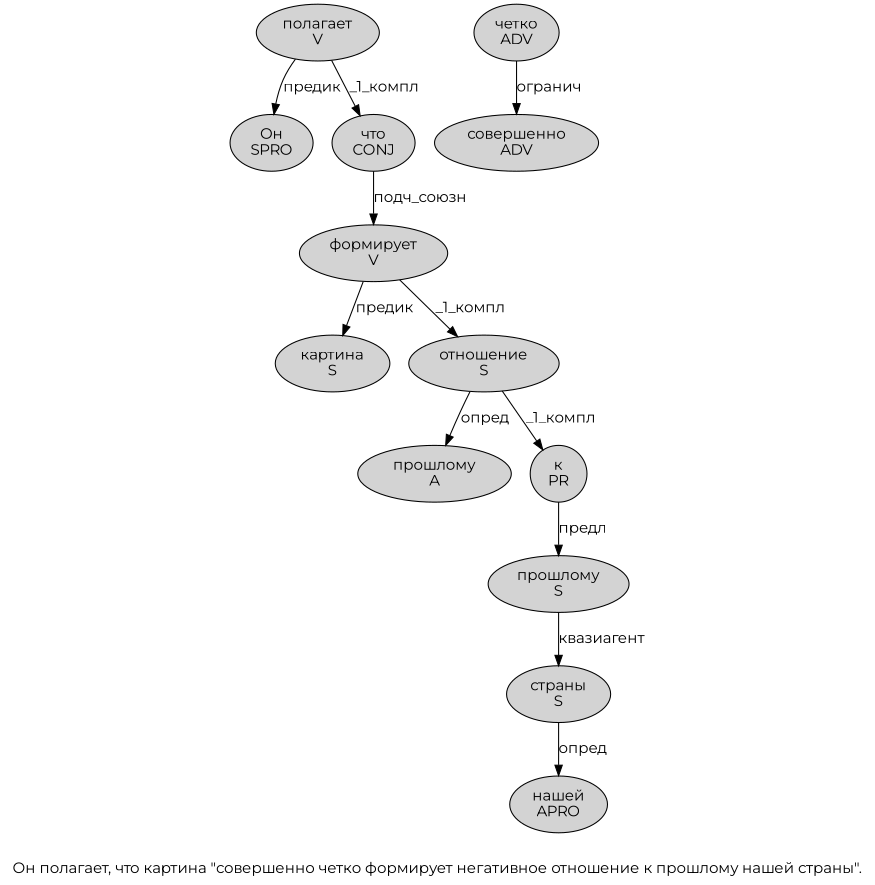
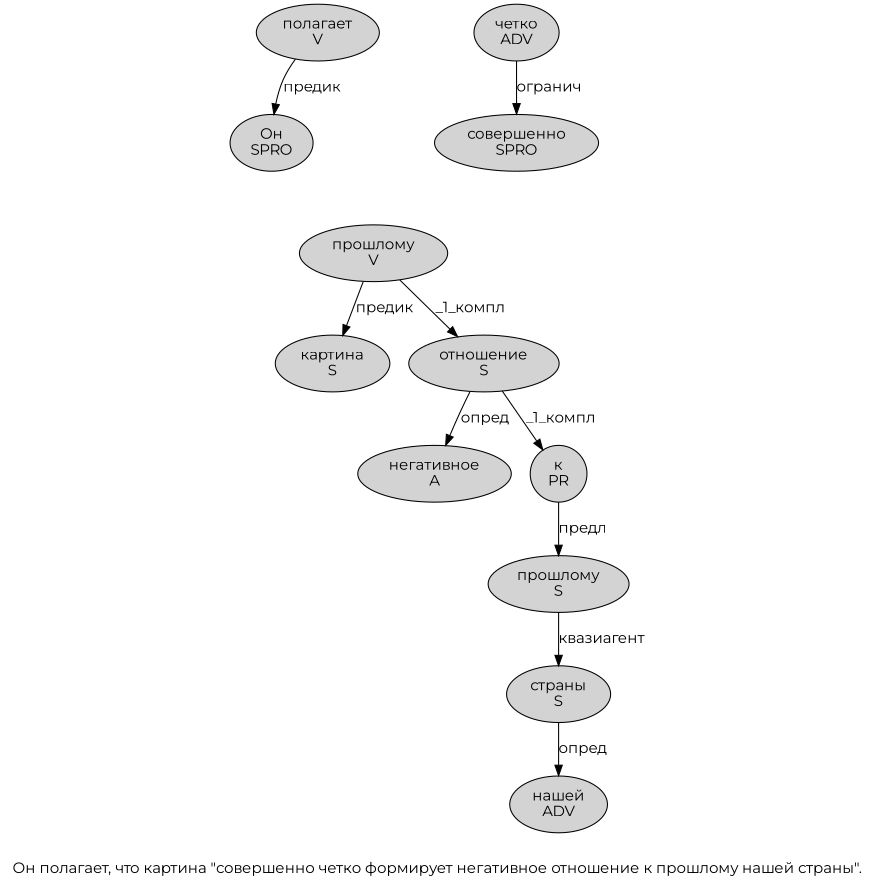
node "что CONJ": removed
node "совершенно ADV": label "совершенно ADV" -> "совершенно SPRO"
node "формирует V": label "формирует V" -> "прошлому V"
node "прошлому A": label "прошлому A" -> "негативное A"
node "нашей APRO": label "нашей APRO" -> "нашей ADV"
